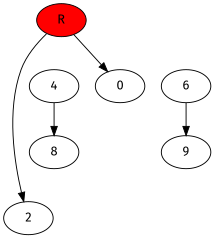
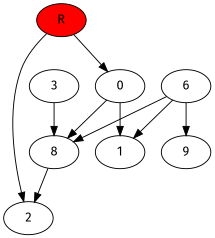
node "4": label "4" -> "3"
edge "0" -> "8": added
edge "6" -> "8": added
node "1": added
edge "8" -> "2": added
